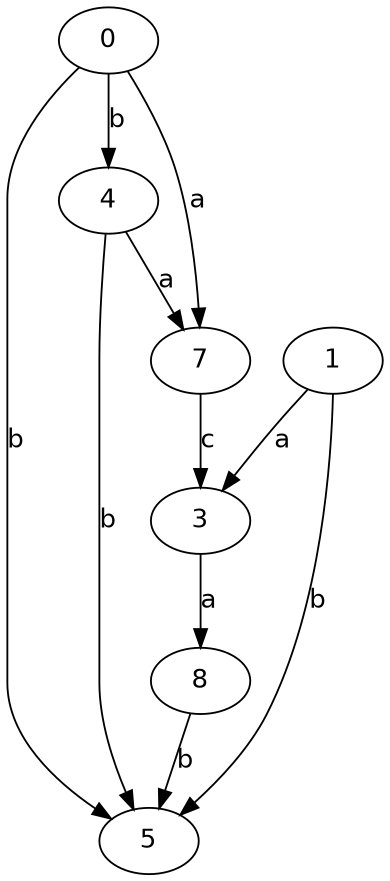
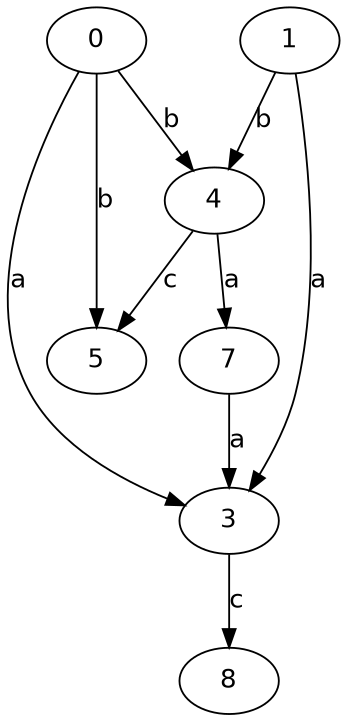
edge "0" -> "7": now "0" -> "3"
edge "7" -> "3": label "c" -> "a"
edge "4" -> "5": label "b" -> "c"
edge "3" -> "8": label "a" -> "c"
edge "1" -> "5": now "1" -> "4"
edge "8" -> "5": removed, label "b"
